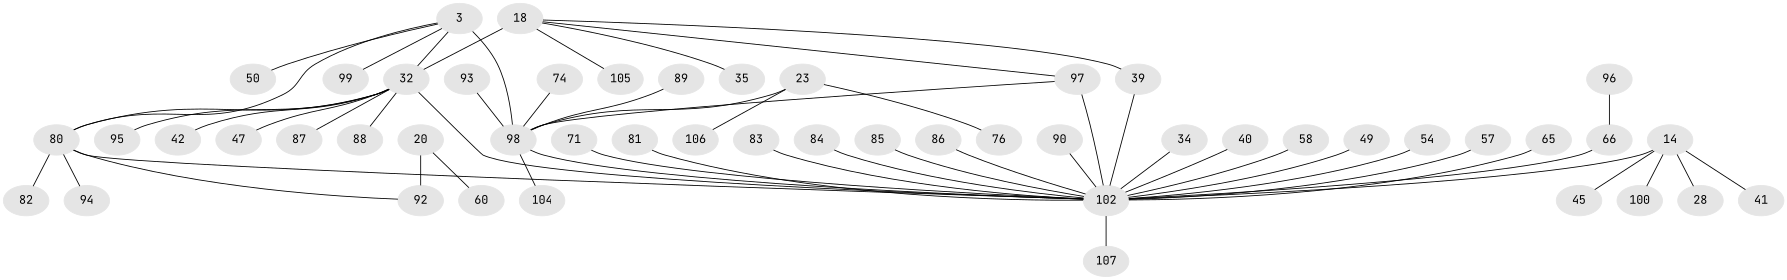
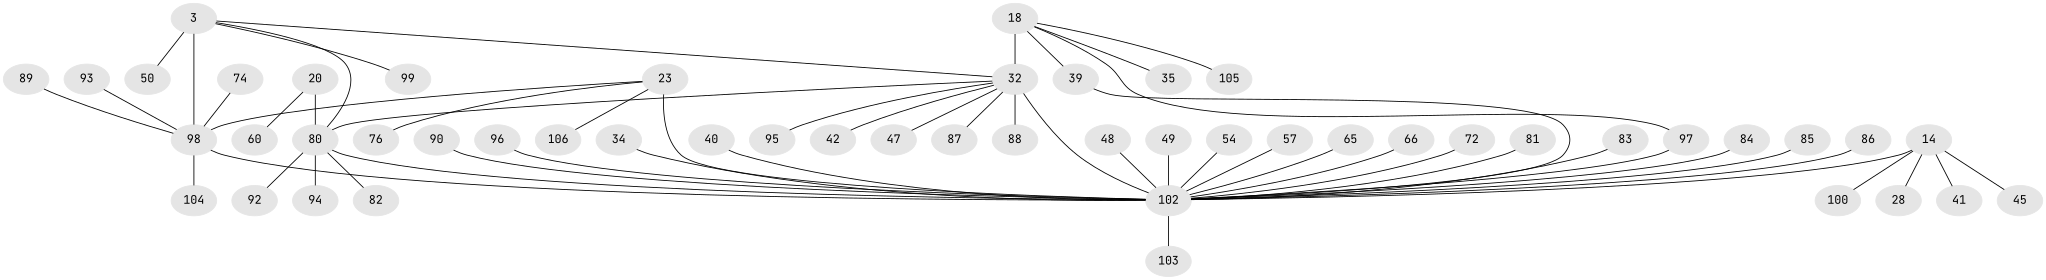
edge "97" -- "98": removed
edge "96" -- "66": now "96" -- "102"
node "71": label "71" -> "72"
node "58": label "58" -> "48"
edge "20" -- "92": now "20" -- "80"
edge "23" -- "102": added
node "107": label "107" -> "103"
